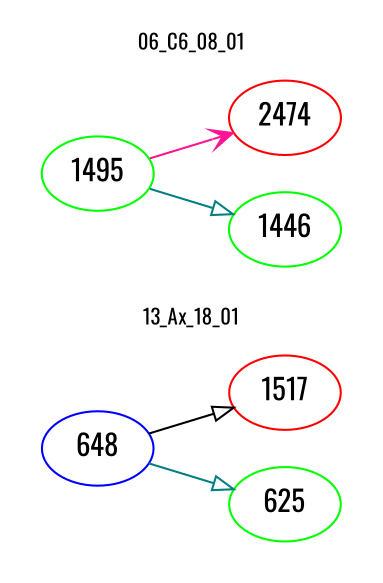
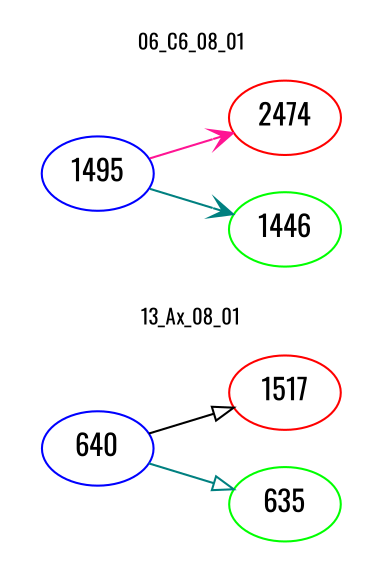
node "1495": color green -> blue
edge "1495" -> "1446": arrowhead onormal -> vee
cluster "13_Ax_18_01": label "13_Ax_18_01" -> "13_Ax_08_01"
node "648": label "648" -> "640"
node "625": label "625" -> "635"
